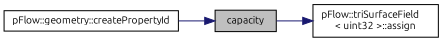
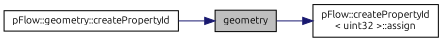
node "capacity": label "capacity" -> "geometry"
node "pFlow::triSurfaceField < uint32 >::assign": label "pFlow::triSurfaceField < uint32 >::assign" -> "pFlow::createPropertyId < uint32 >::assign"
